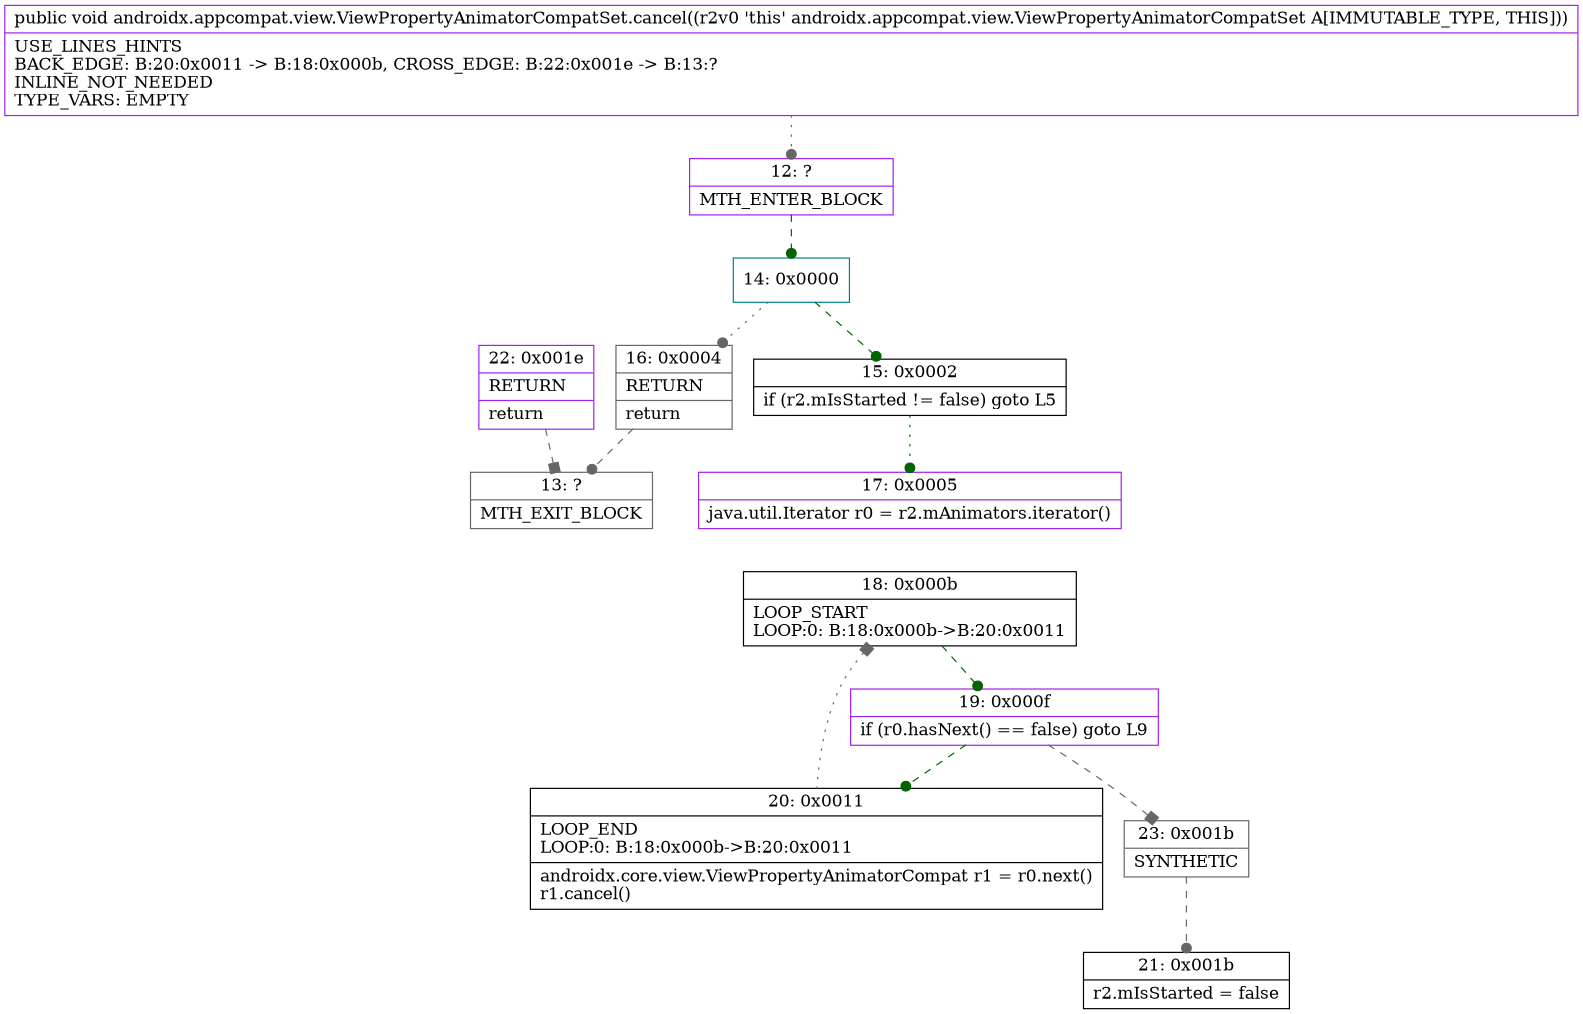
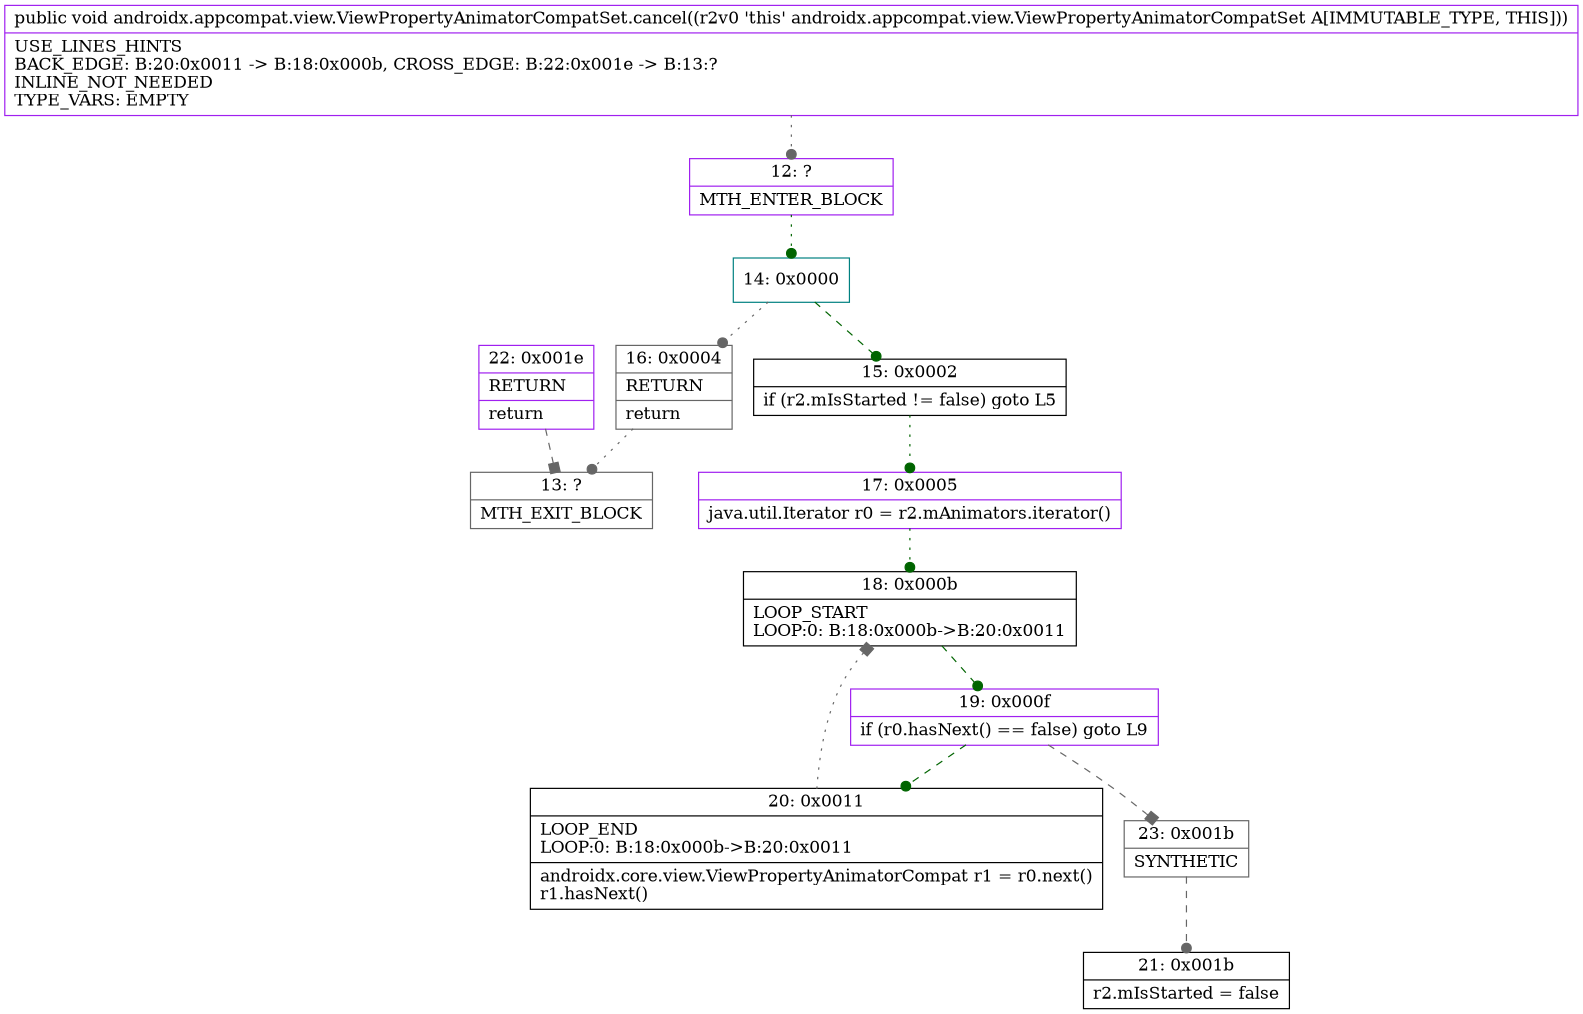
edge "12: ?" -> "14: 0x0000": style dashed -> dotted
edge "16: 0x0004" -> "13: ?": style dashed -> dotted
edge "17: 0x0005" -> "18: 0x000b": added
node "20: 0x0011": text "r1.cancel()" -> "r1.hasNext()"
